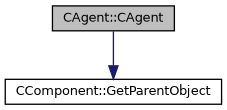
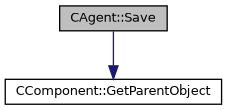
node "CAgent::CAgent": label "CAgent::CAgent" -> "CAgent::Save"
